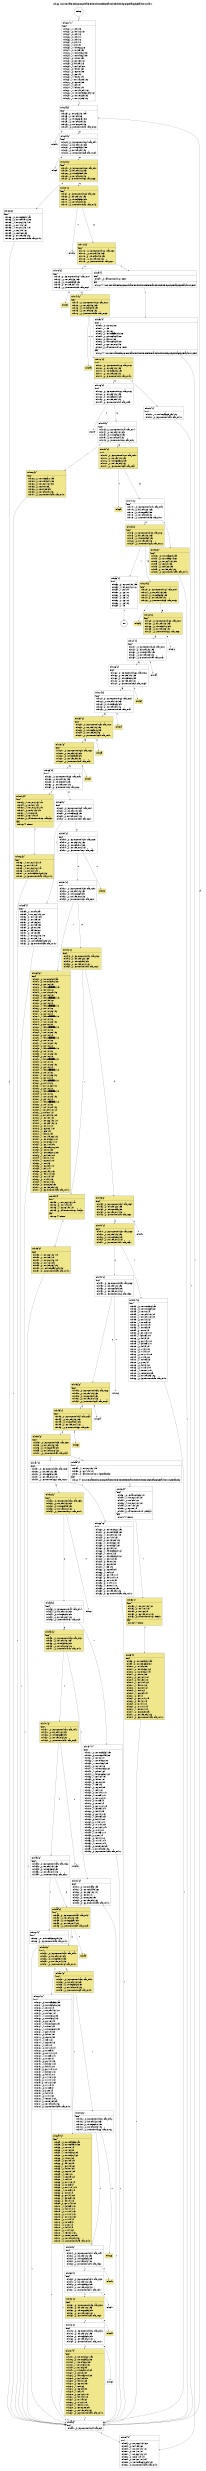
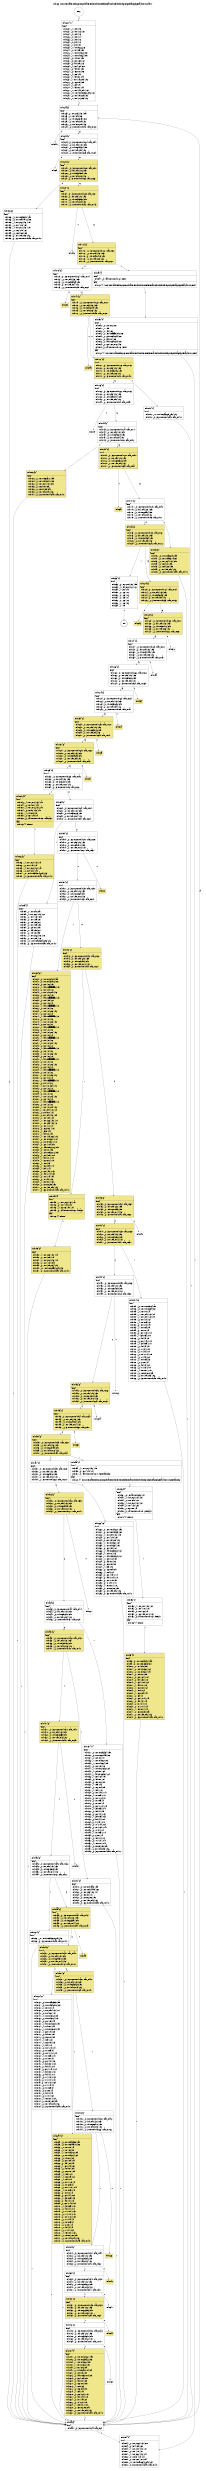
node "Desktop": label "Desktop" -> "Entry"
node "0x401fe3 [21]": fillcolor khaki -> white
